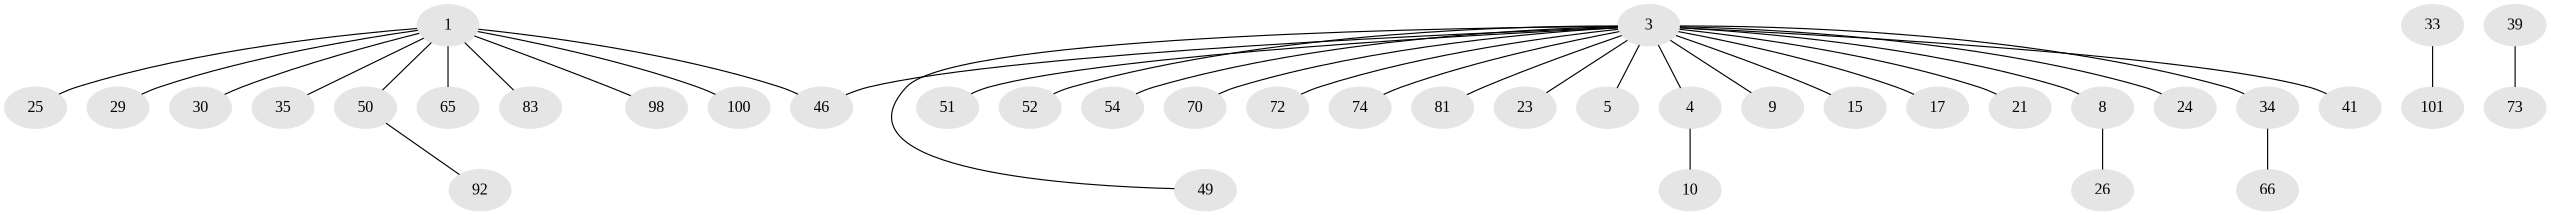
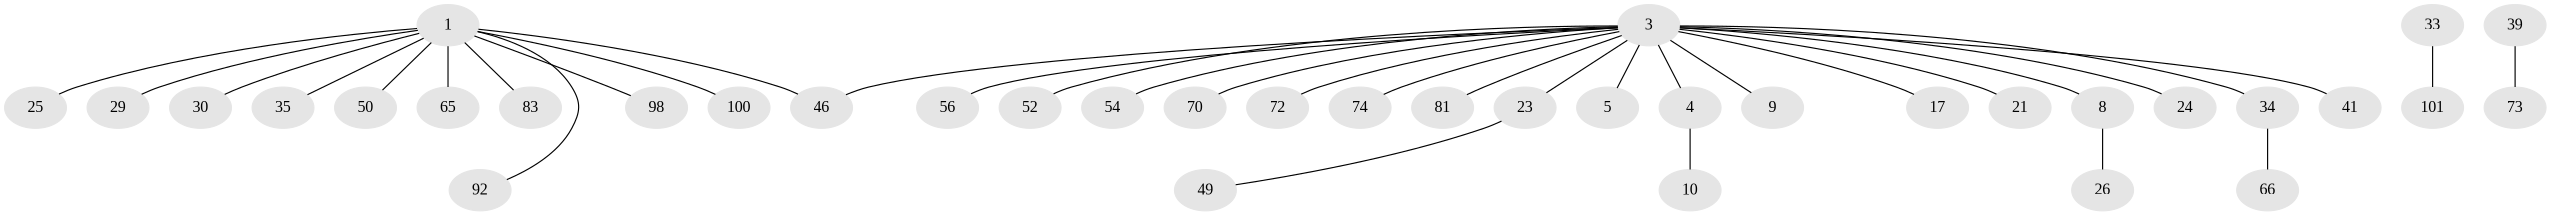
edge "3" -- "49": now "23" -- "49"
node "51": label "51" -> "56"
node "15": removed
edge "50" -- "92": now "1" -- "92"
